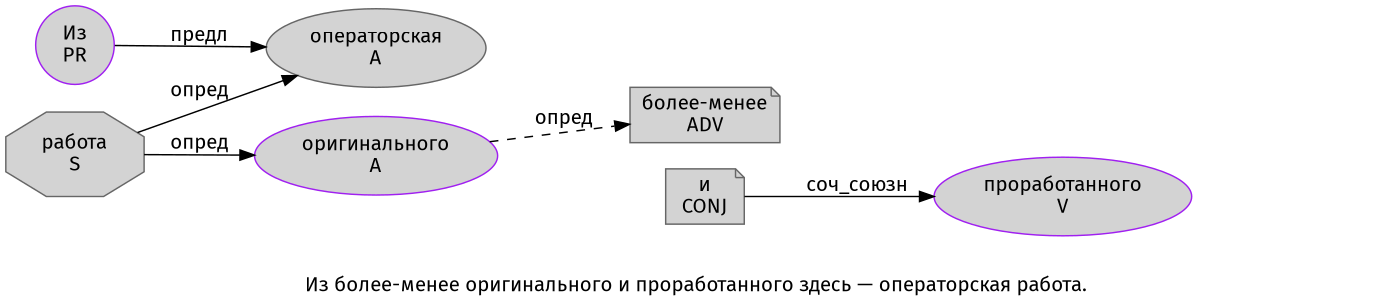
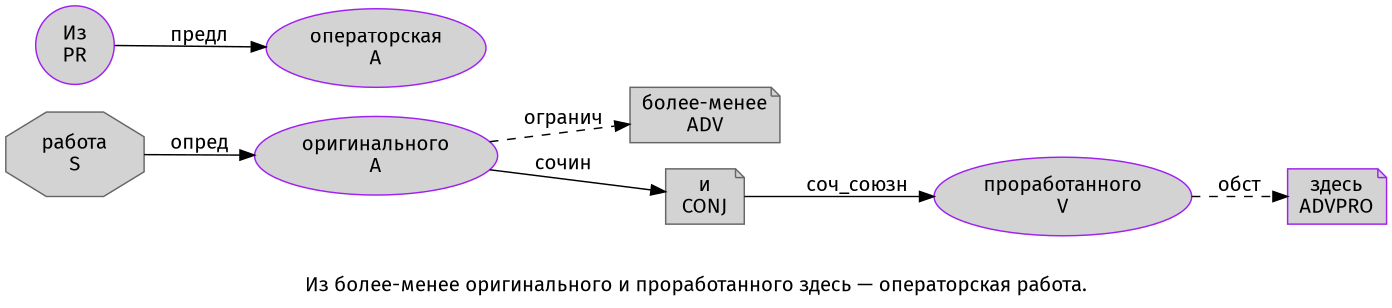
node "операторская A": color gray40 -> purple
edge "работа S" -> "операторская A": removed, label "опред"
edge "оригинального A" -> "более-менее ADV": label "опред" -> "огранич"
edge "оригинального A" -> "и CONJ": added, label "сочин"
node "здесь ADVPRO": added
